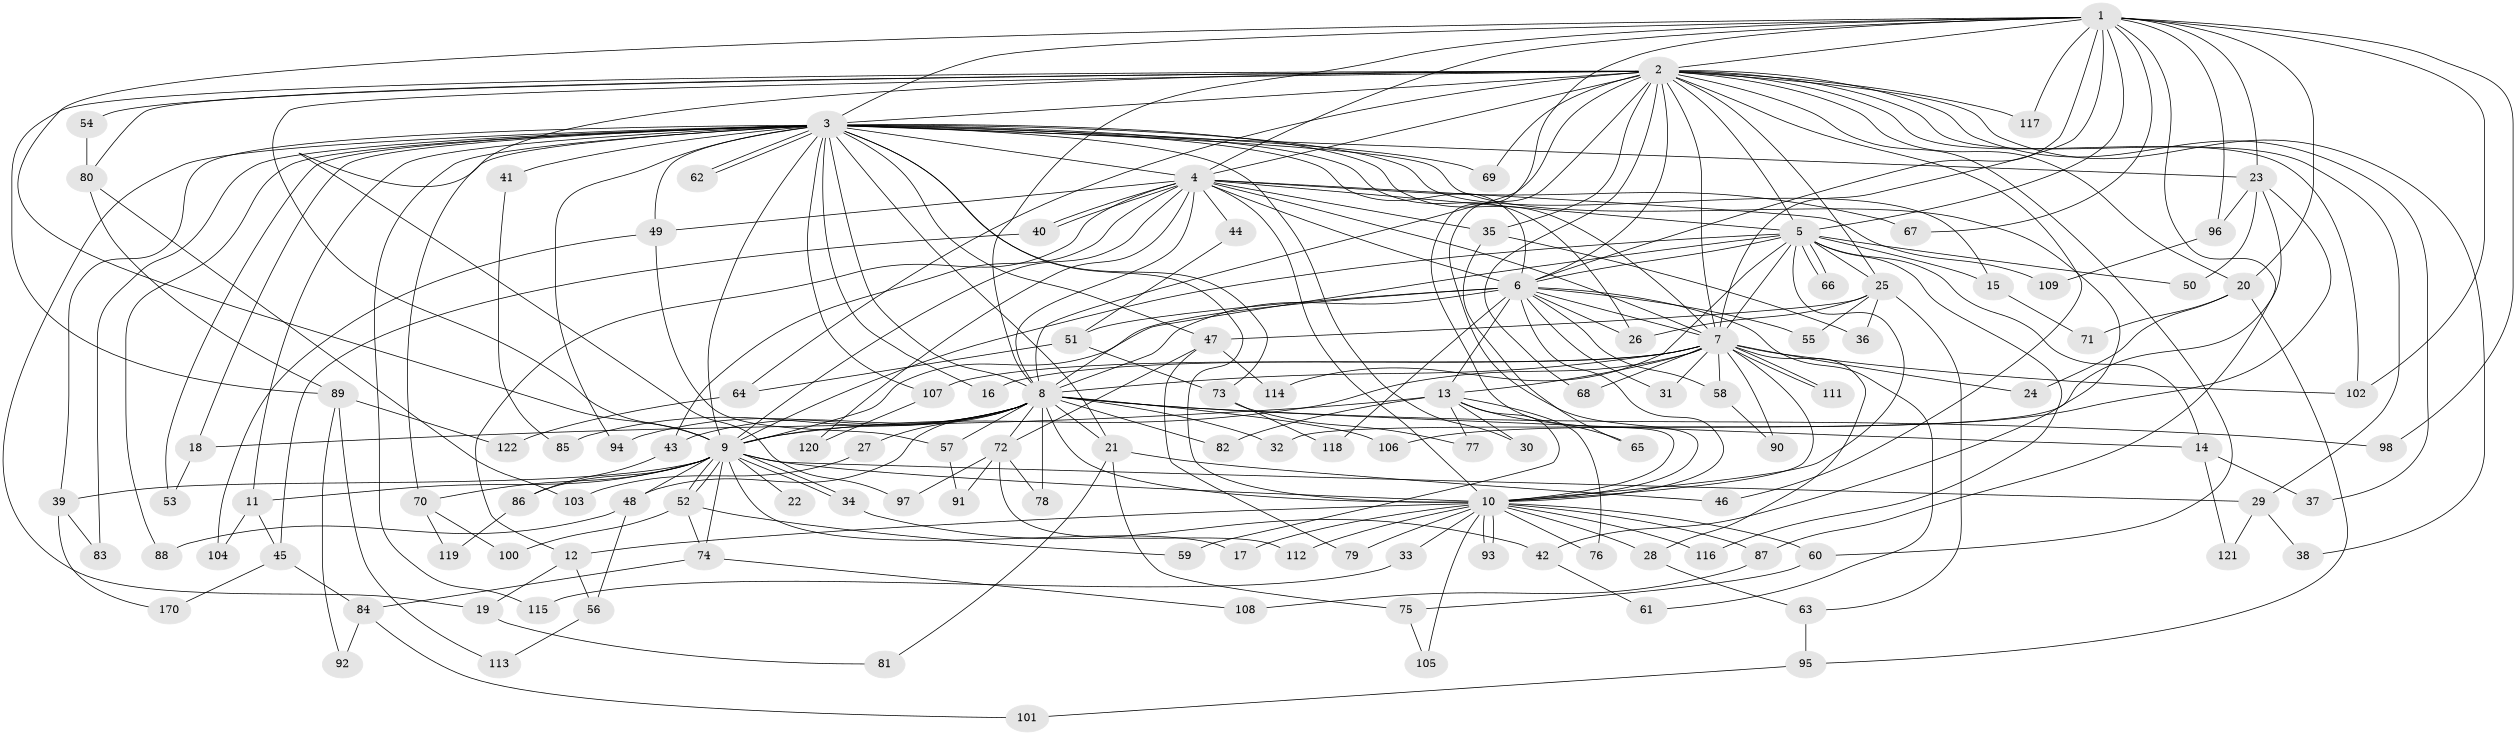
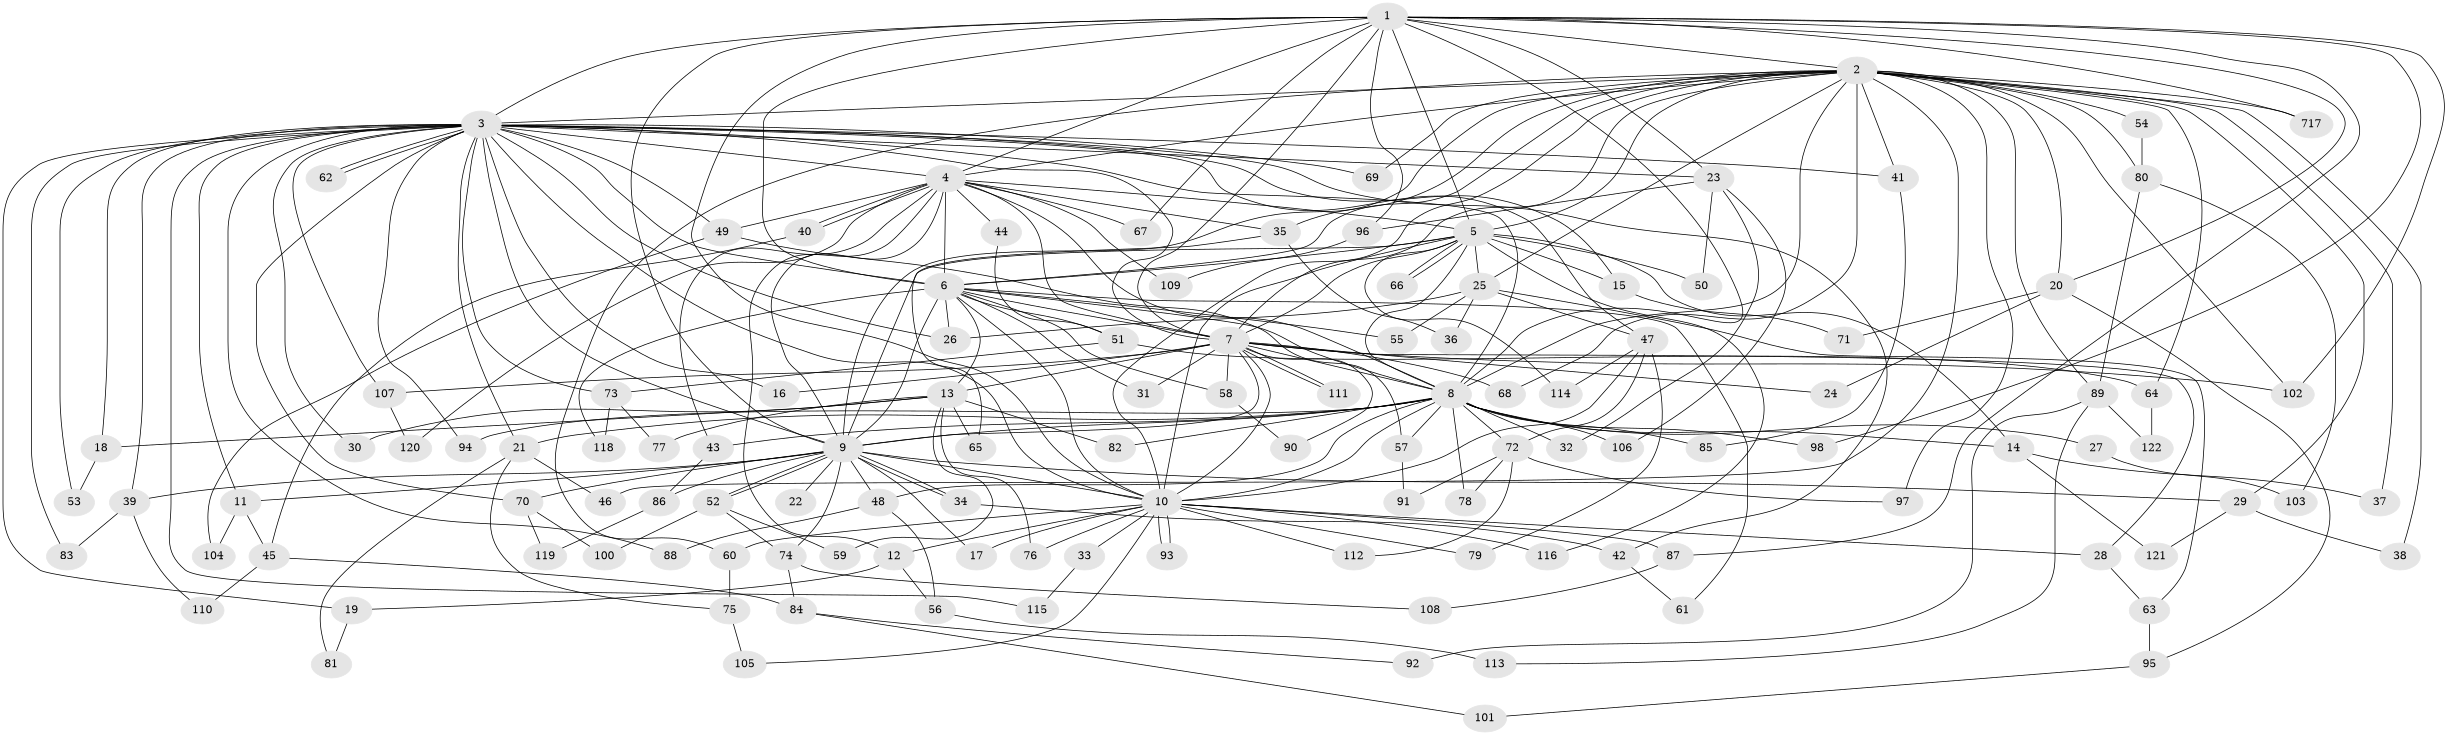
edge "2" -- "41": added
node "117": label "117" -> "717"
edge "4" -- "10": now "47" -- "10"
node "170": label "170" -> "110"
